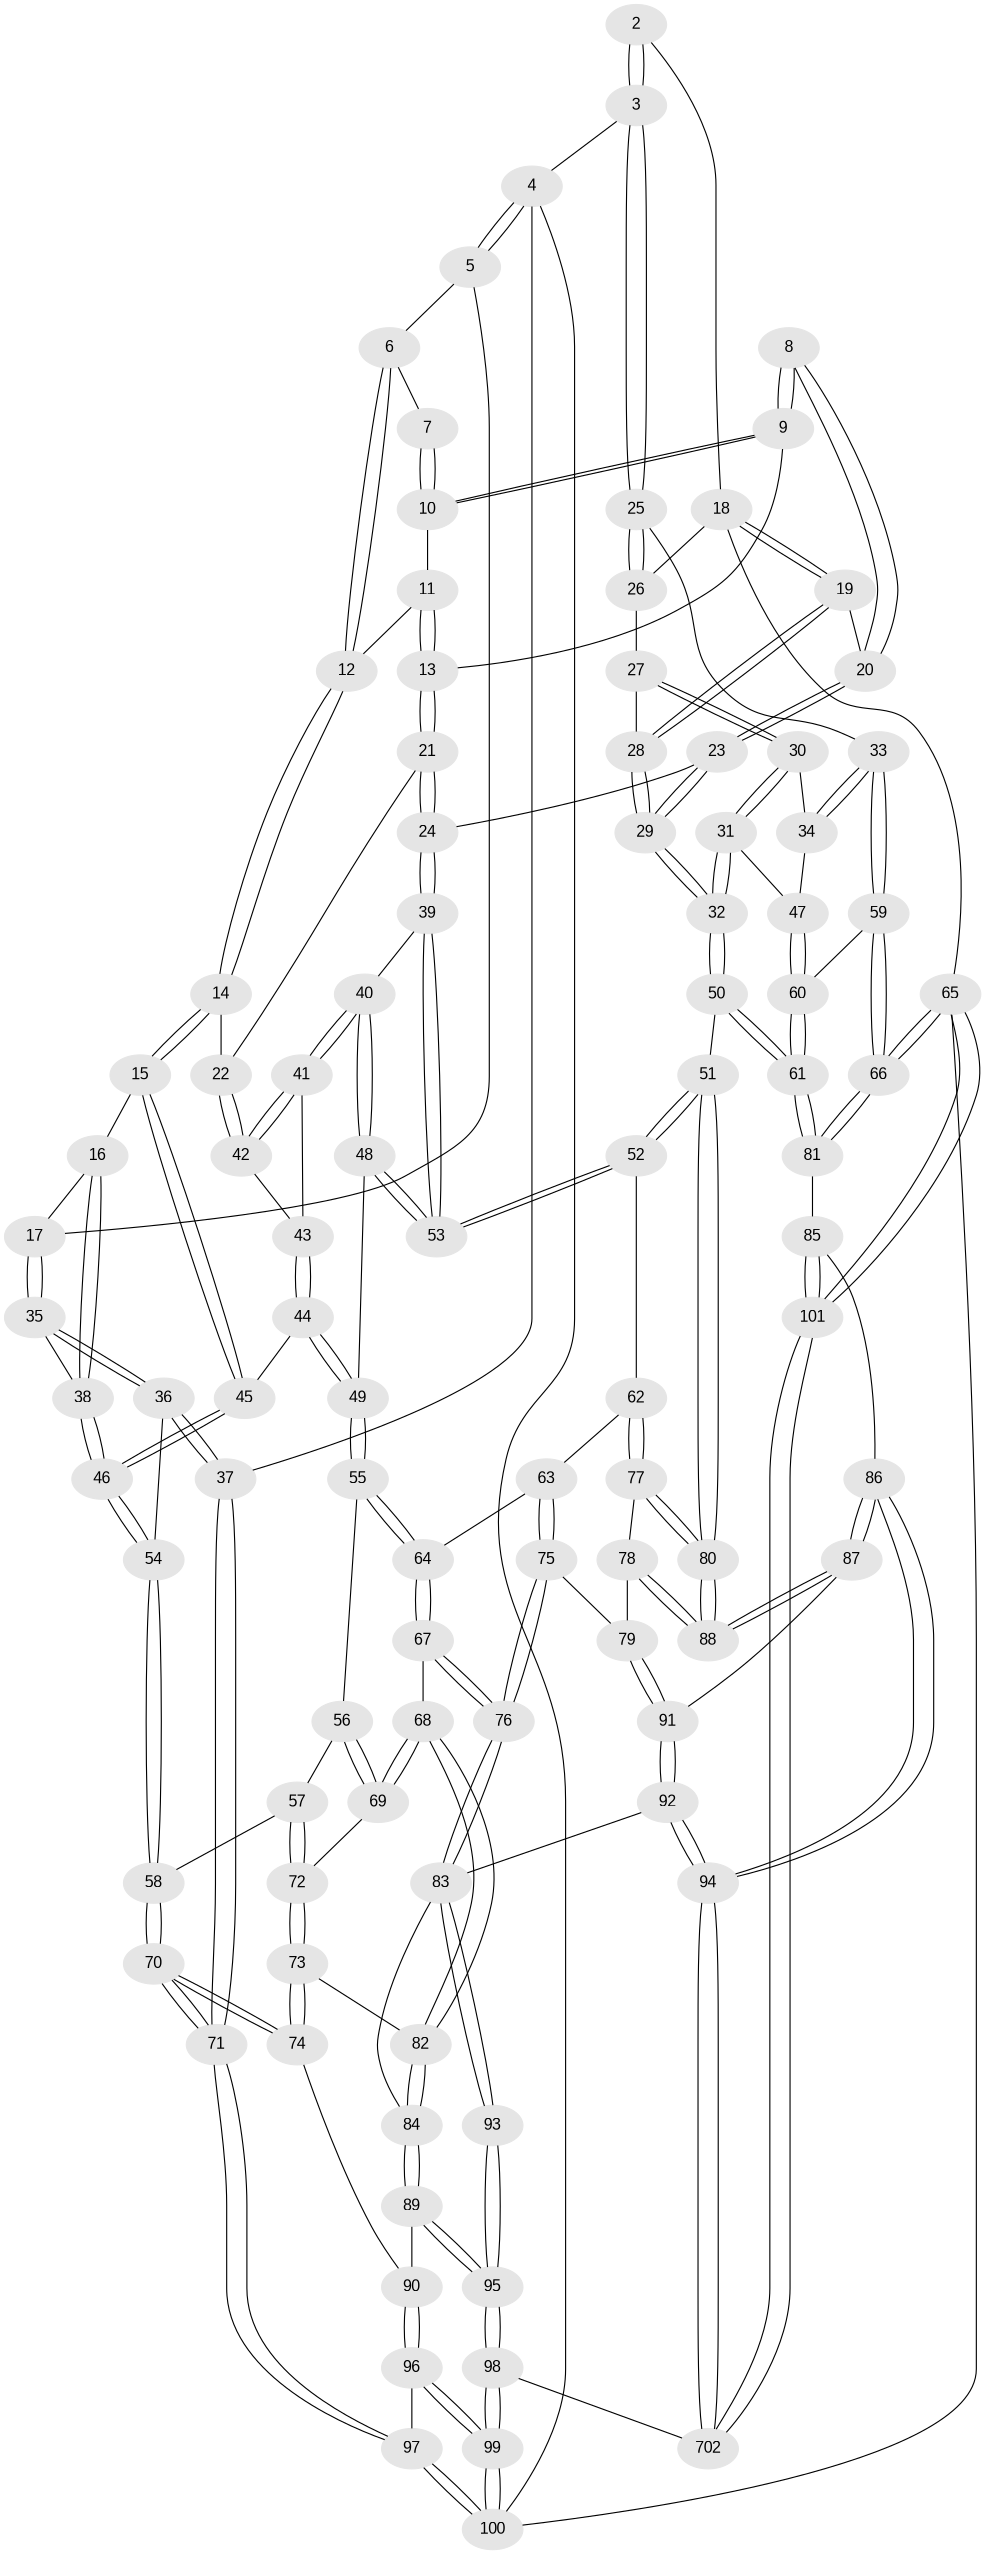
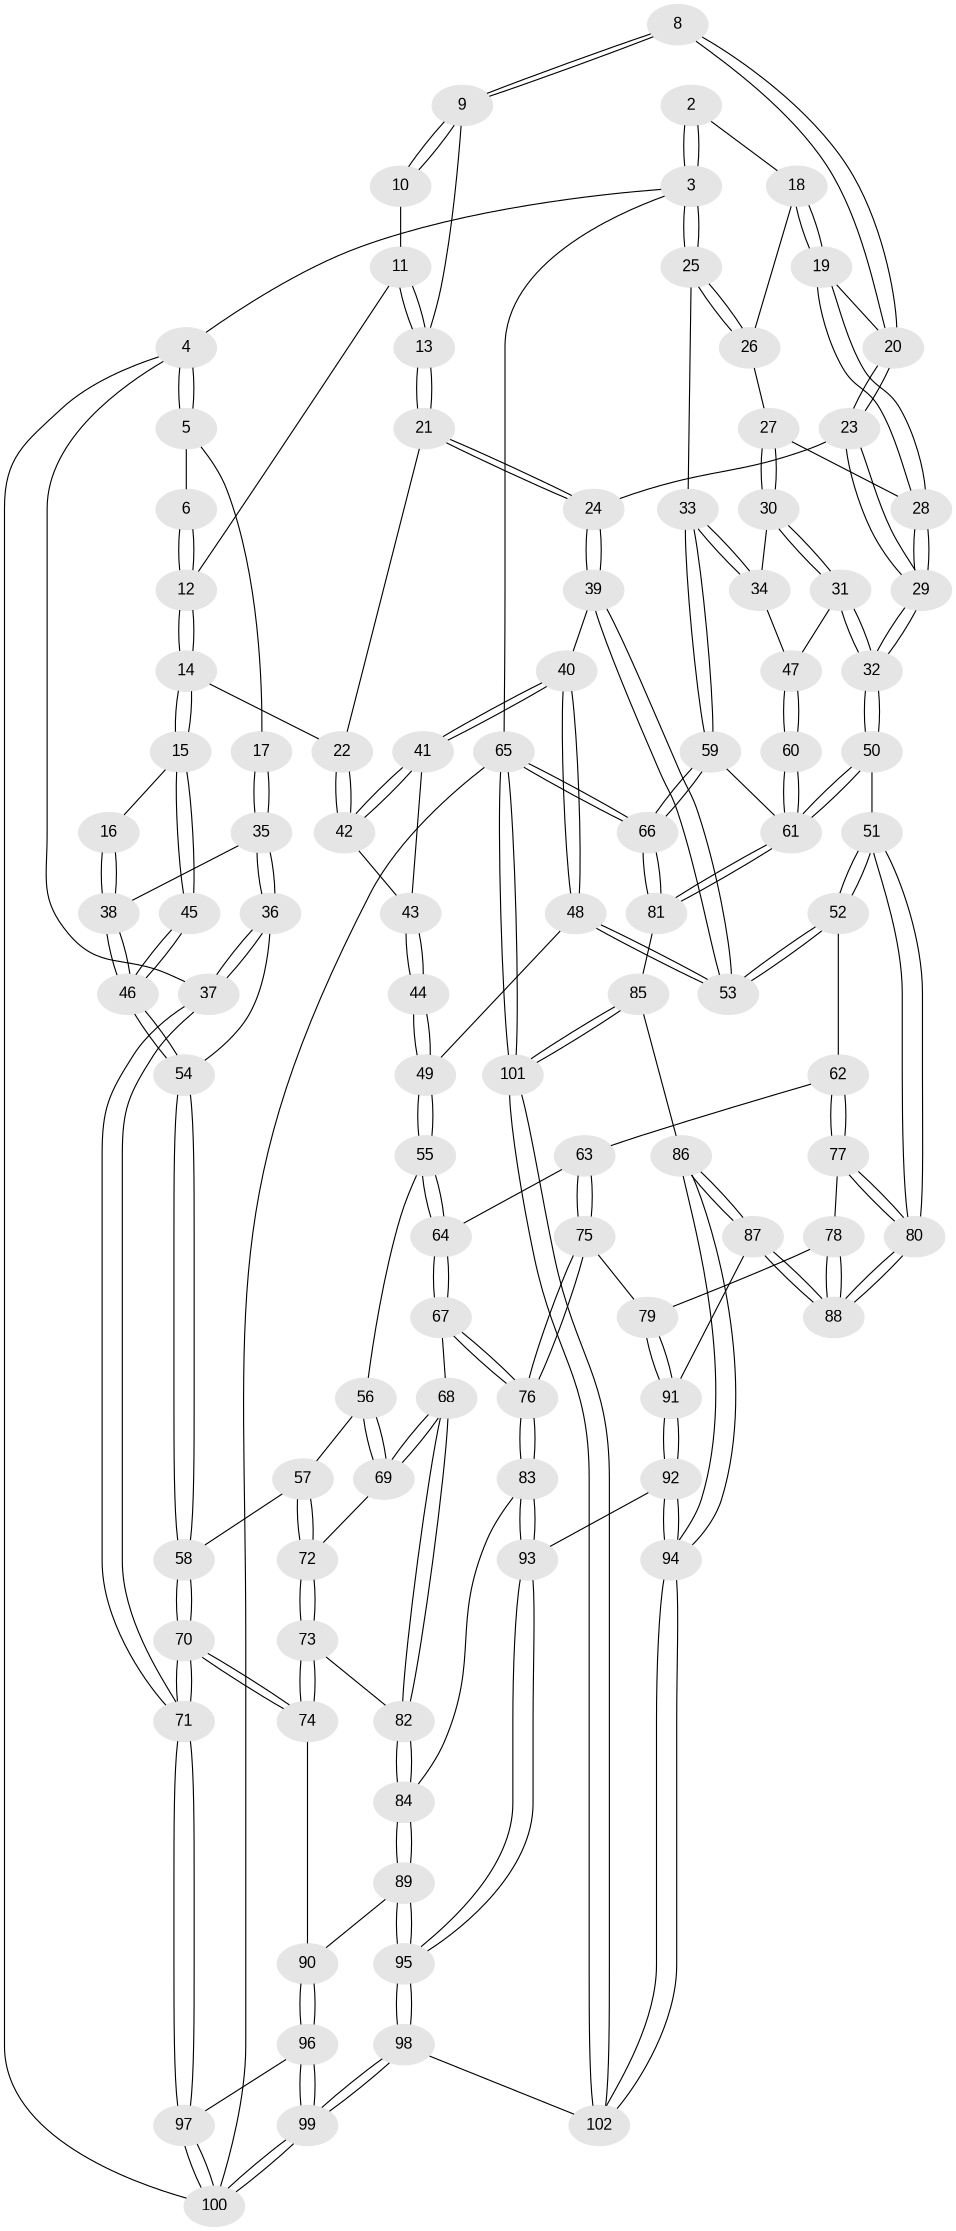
node "7": removed
edge "18" -- "65": now "3" -- "65"
edge "59" -- "60": now "59" -- "61"
edge "16" -- "17": removed
edge "44" -- "45": removed
edge "92" -- "83": now "92" -- "93"
node "702": label "702" -> "102"
